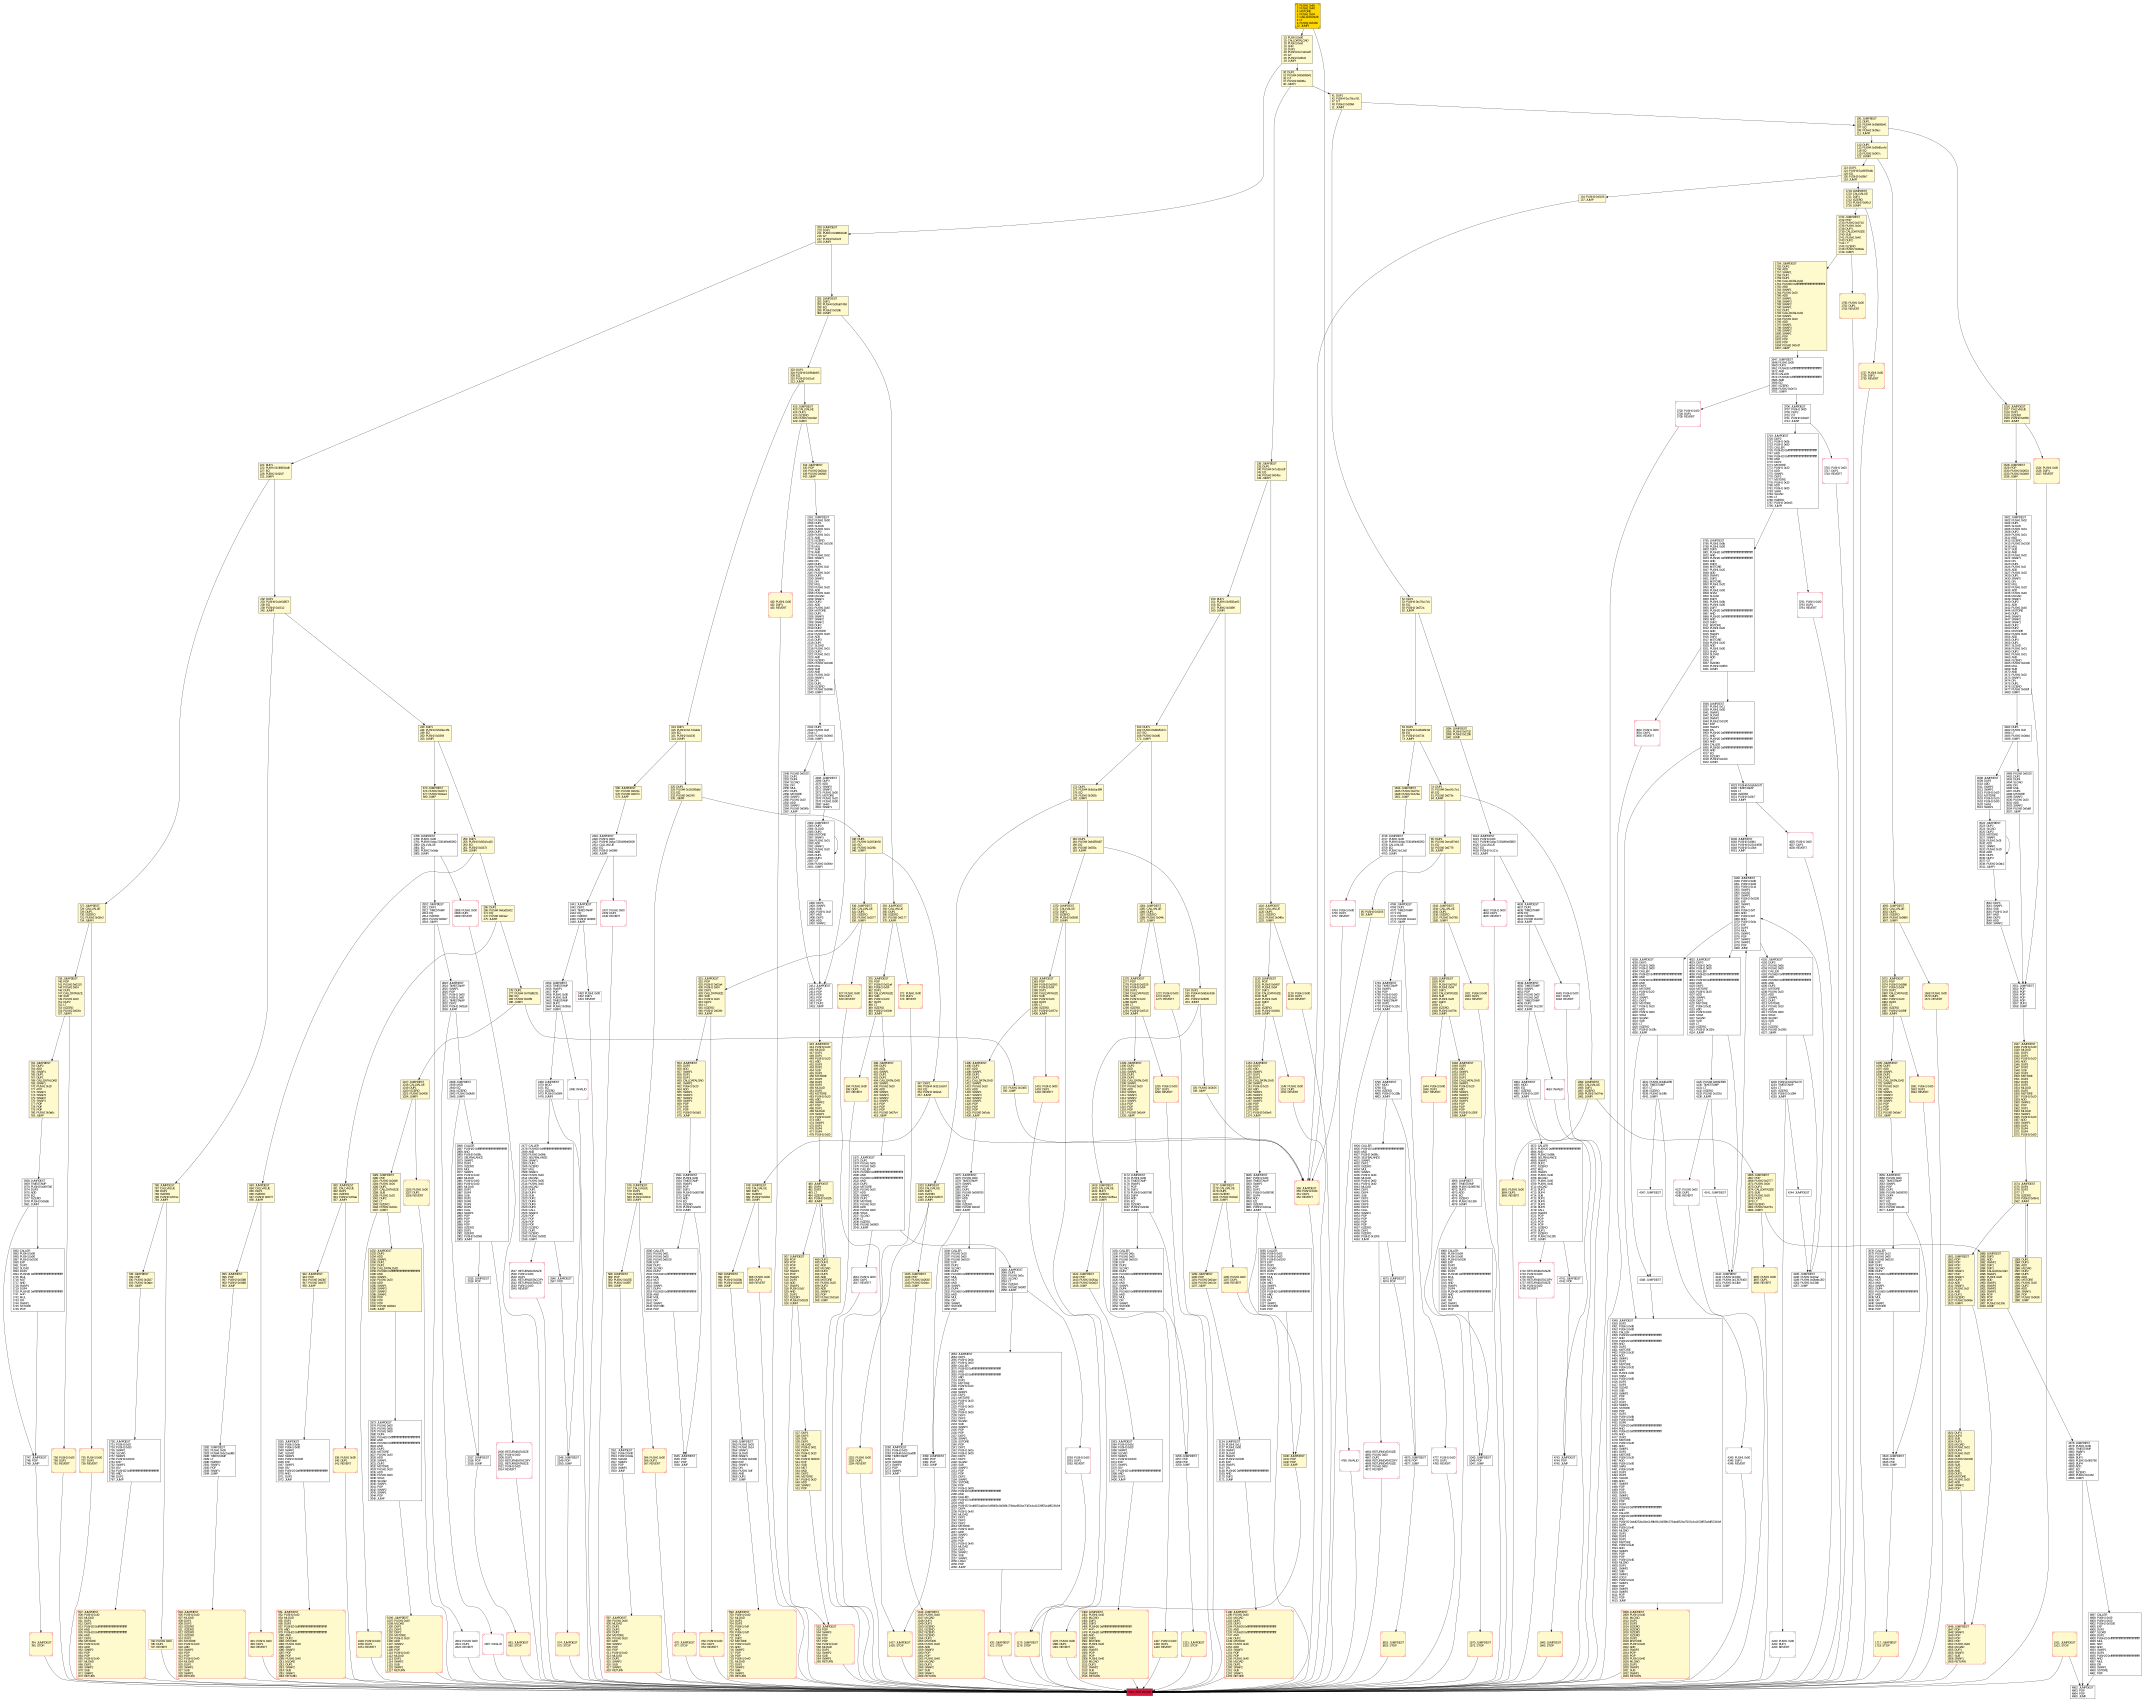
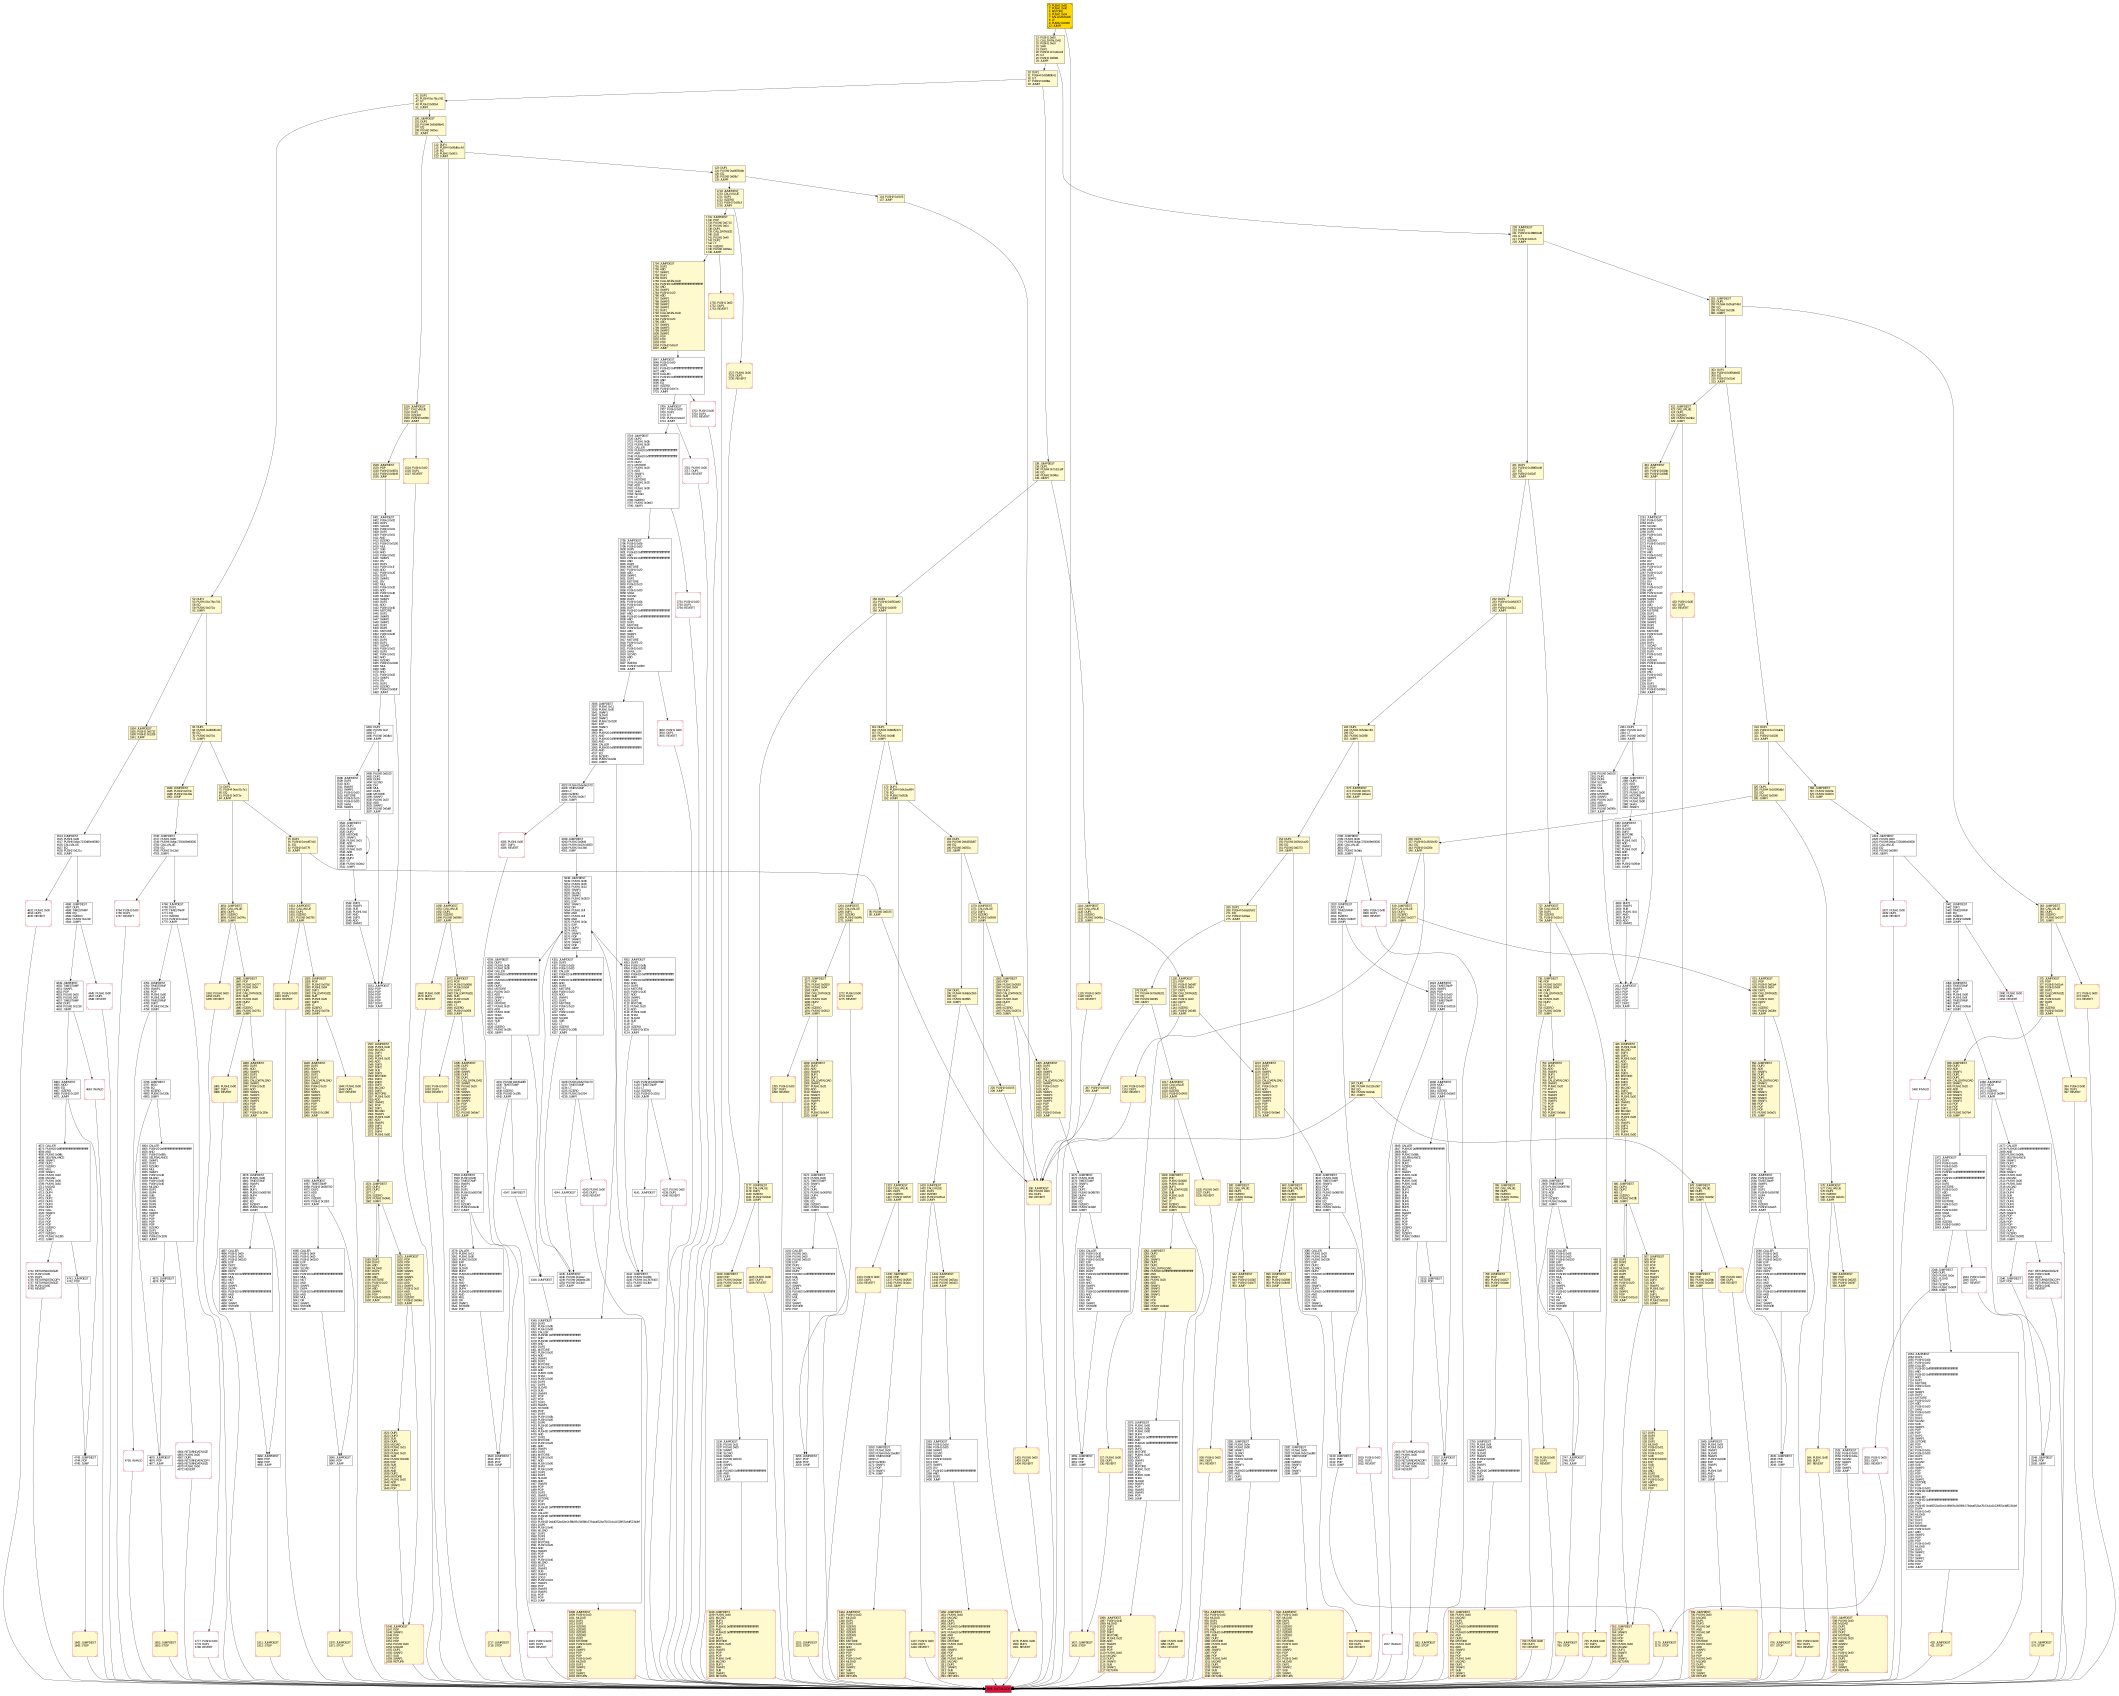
node "3130: JUMPDEST 3131: POP 3132: POP 3133: JUMP": fillcolor lemonchiffon -> white
edge "1911: JUMPDEST 1912: STOP" -> "4962: JUMPDEST 4963: POP 4964: POP 4965: JUMP": reversed
